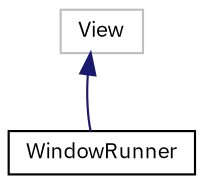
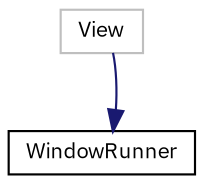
edge "WindowRunner" -> "View": reversed
